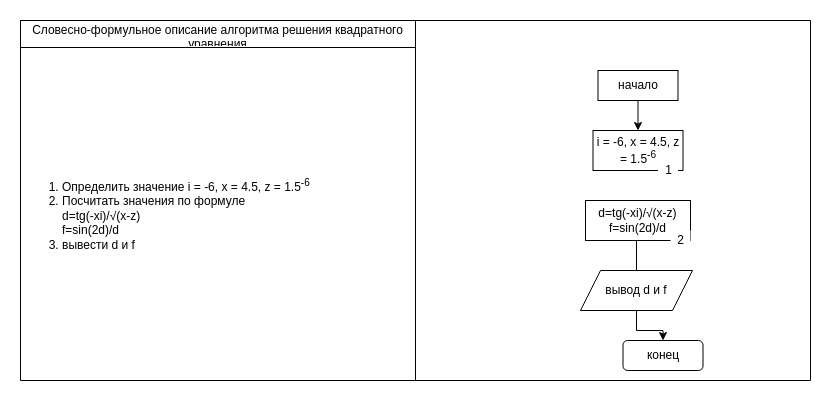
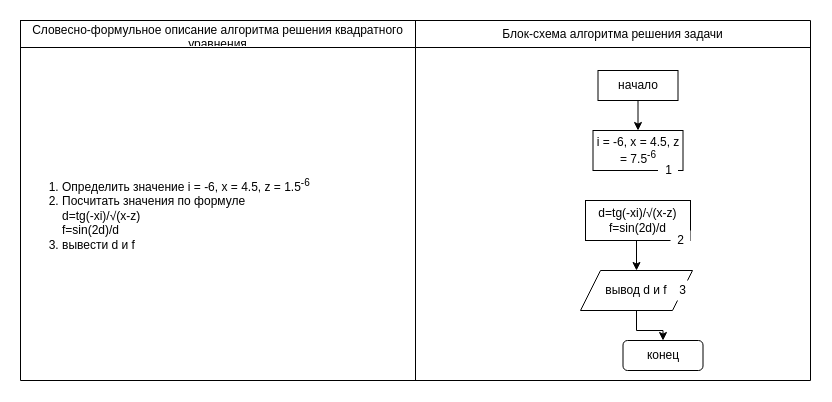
node "Блок-схема алгоритма решения задачи": added
node "i = -6, x = 4.5, z = 1.5-6": label "i = -6, x = 4.5, z = 1.5-6" -> "i = -6, x = 4.5, z = 7.5-6"
edge "d=tg(-xi)/√(x-z) f=sin(2d)/d" -- "вывод d и f": arrowhead none -> classic
node "3": added
